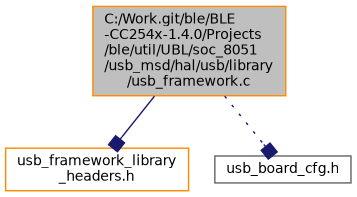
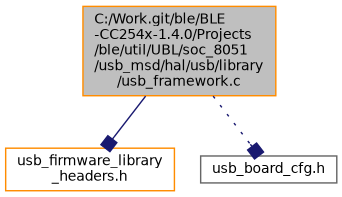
node "usb_framework_library _headers.h": label "usb_framework_library _headers.h" -> "usb_firmware_library _headers.h"
